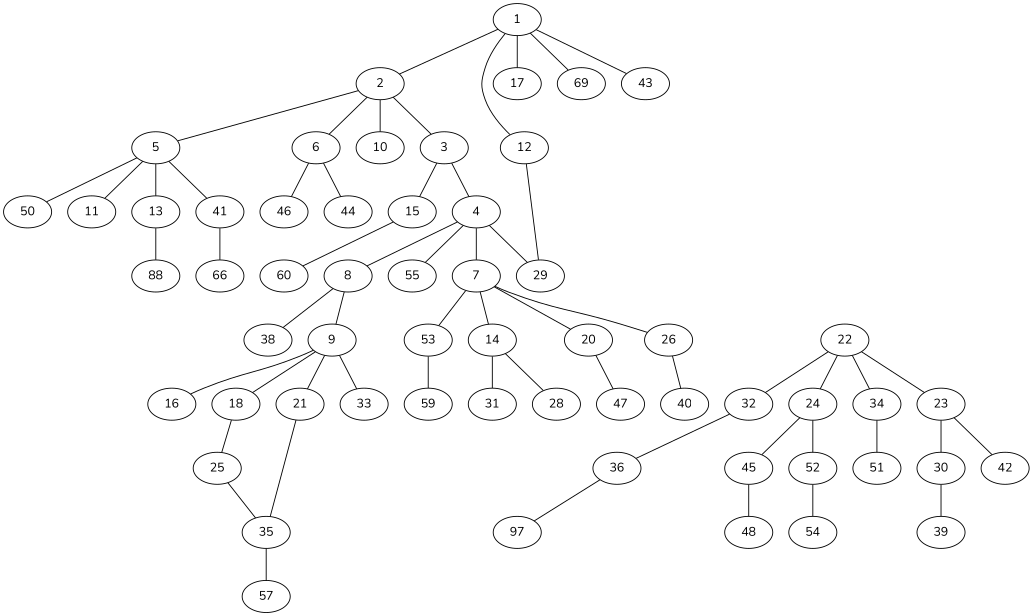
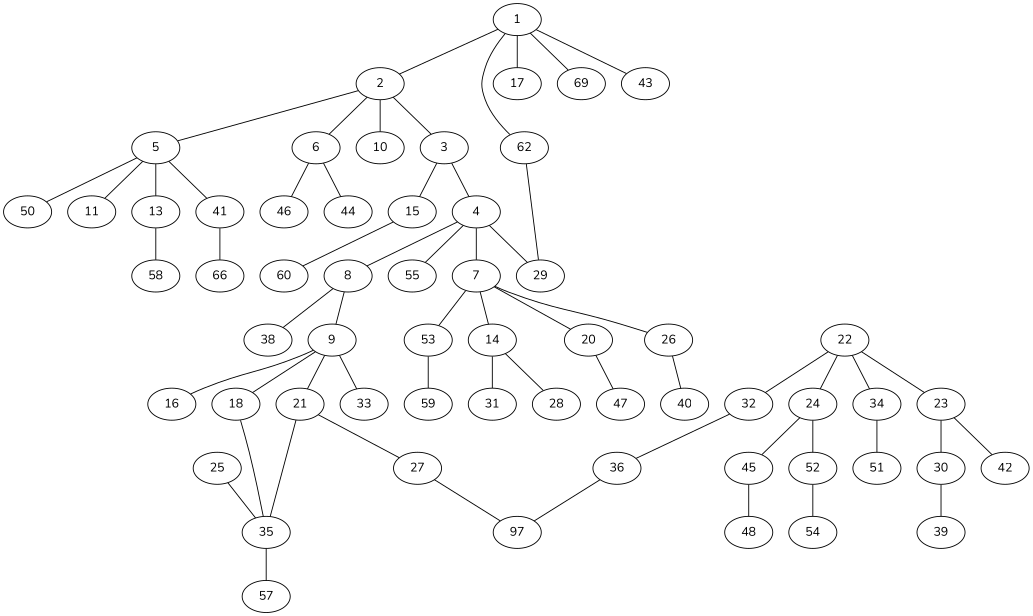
node "12": label "12" -> "62"
node "88": label "88" -> "58"
edge "18" -- "25": now "18" -- "35"
node "27": added
